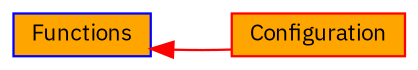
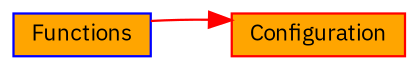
edge "Configuration" -> "Functions": reversed
